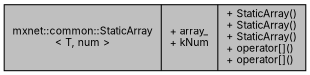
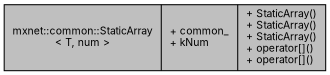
node "mxnet::common::StaticArray": text "+ array_" -> "+ common_"
